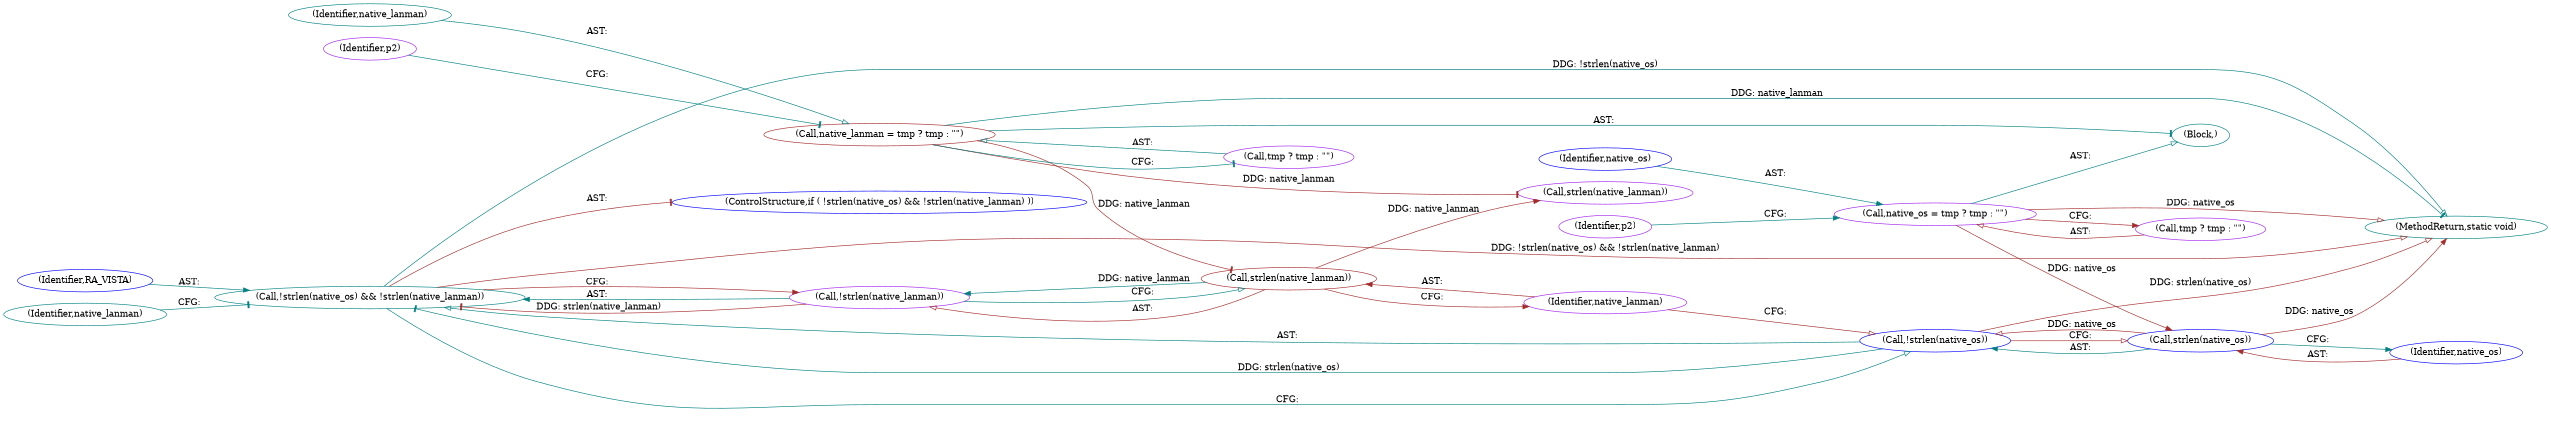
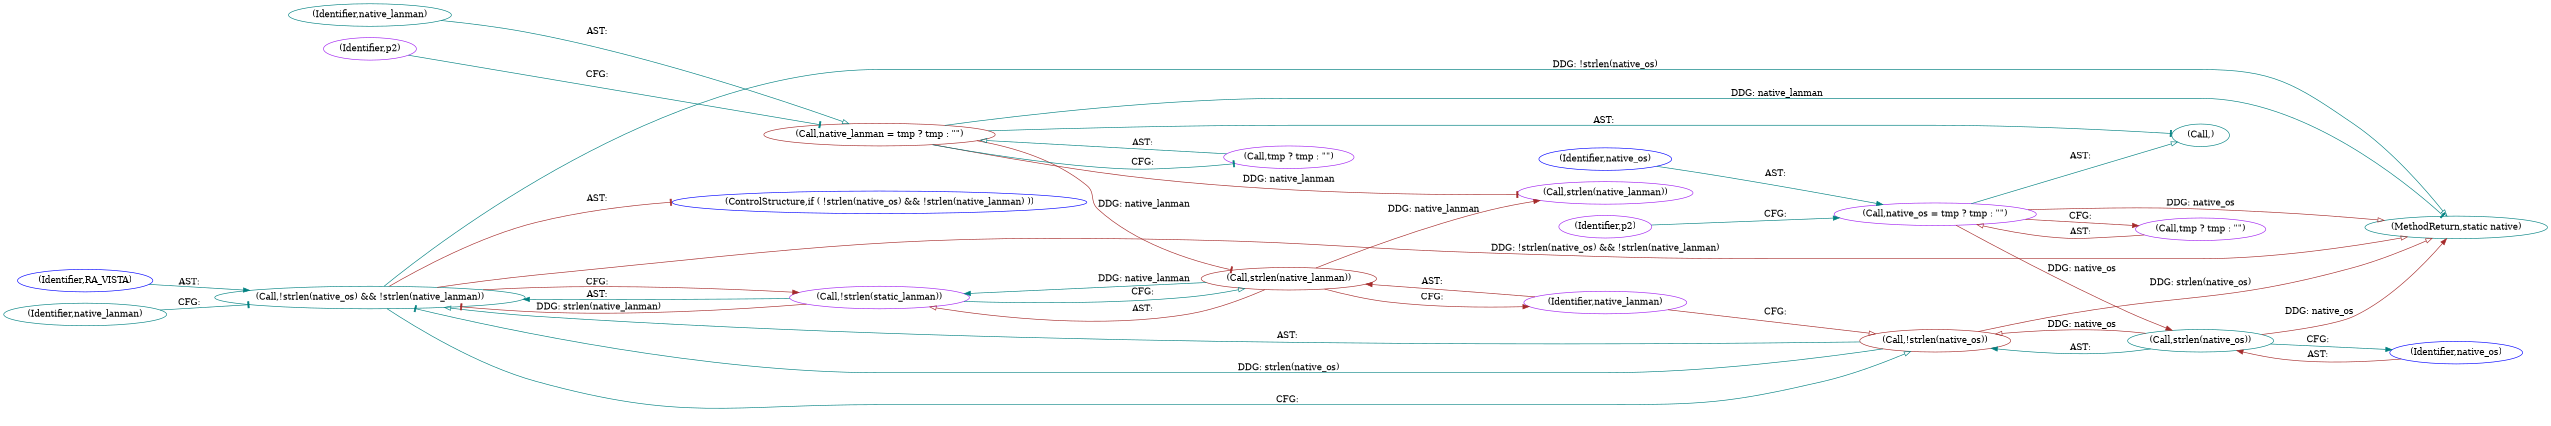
node "(Block,)": label "(Block,)" -> "(Call,)"
node "(MethodReturn,static void)": label "(MethodReturn,static void)" -> "(MethodReturn,static native)"
node "(Call,!strlen(native_lanman))": label "(Call,!strlen(native_lanman))" -> "(Call,!strlen(static_lanman))"
node "(Call,!strlen(native_os))": color blue -> brown
edge "(Call,!strlen(native_os))" -> "(Call,strlen(native_os))": removed, label "CFG:"
node "(Call,strlen(native_os))": color blue -> teal
